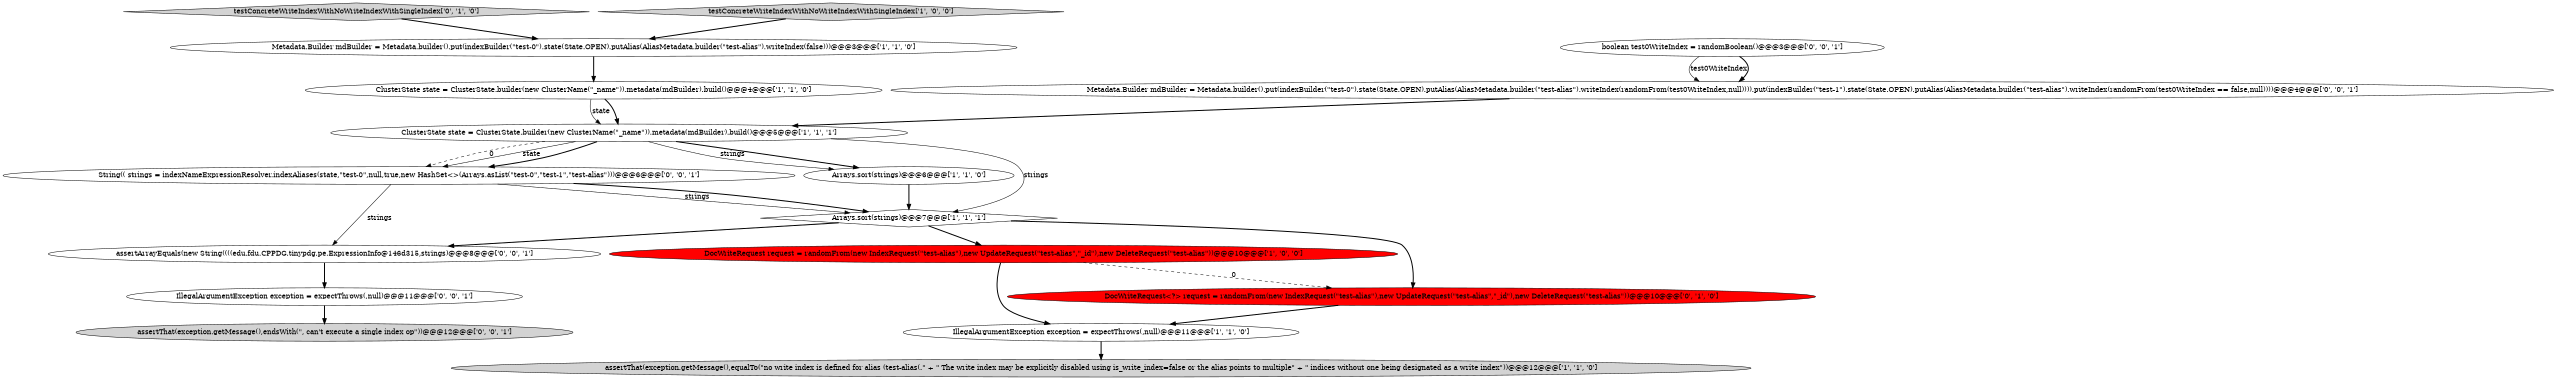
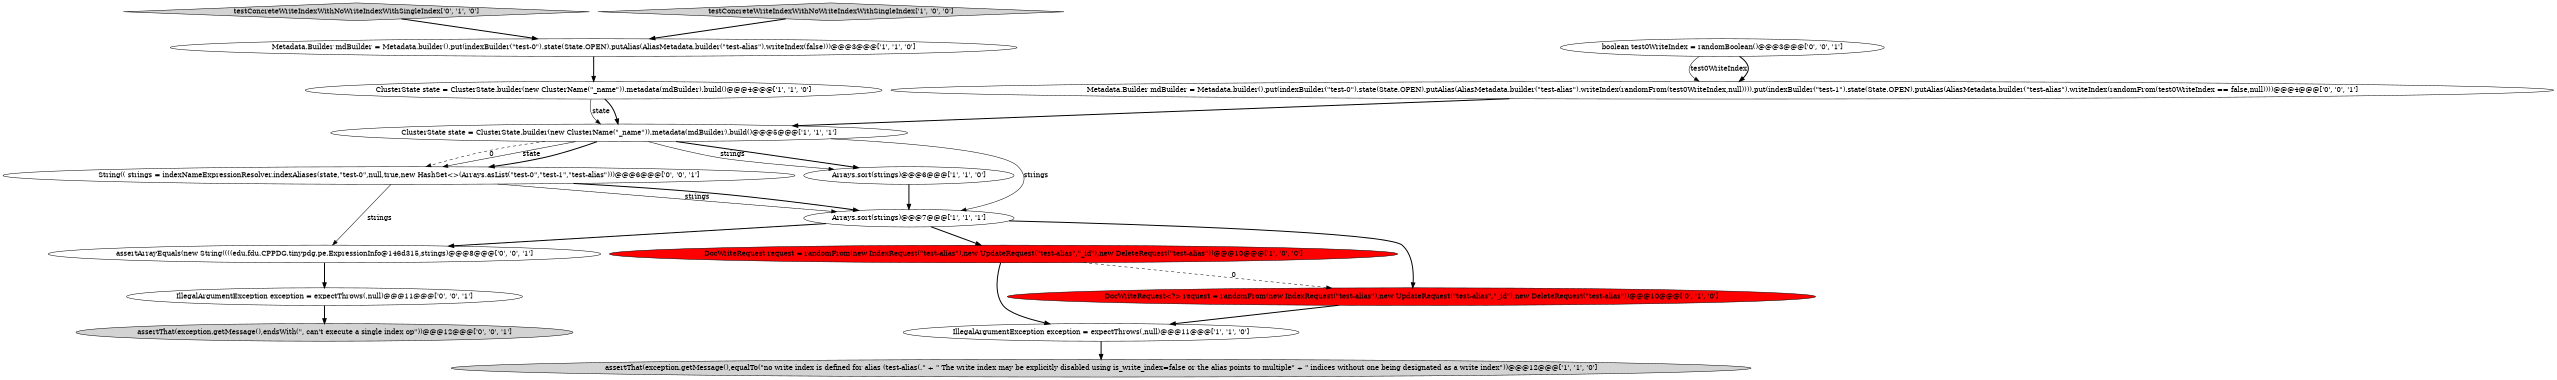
node "Arrays.sort(strings)@@@7@@@['1', '1', '1']": shape diamond -> ellipse
